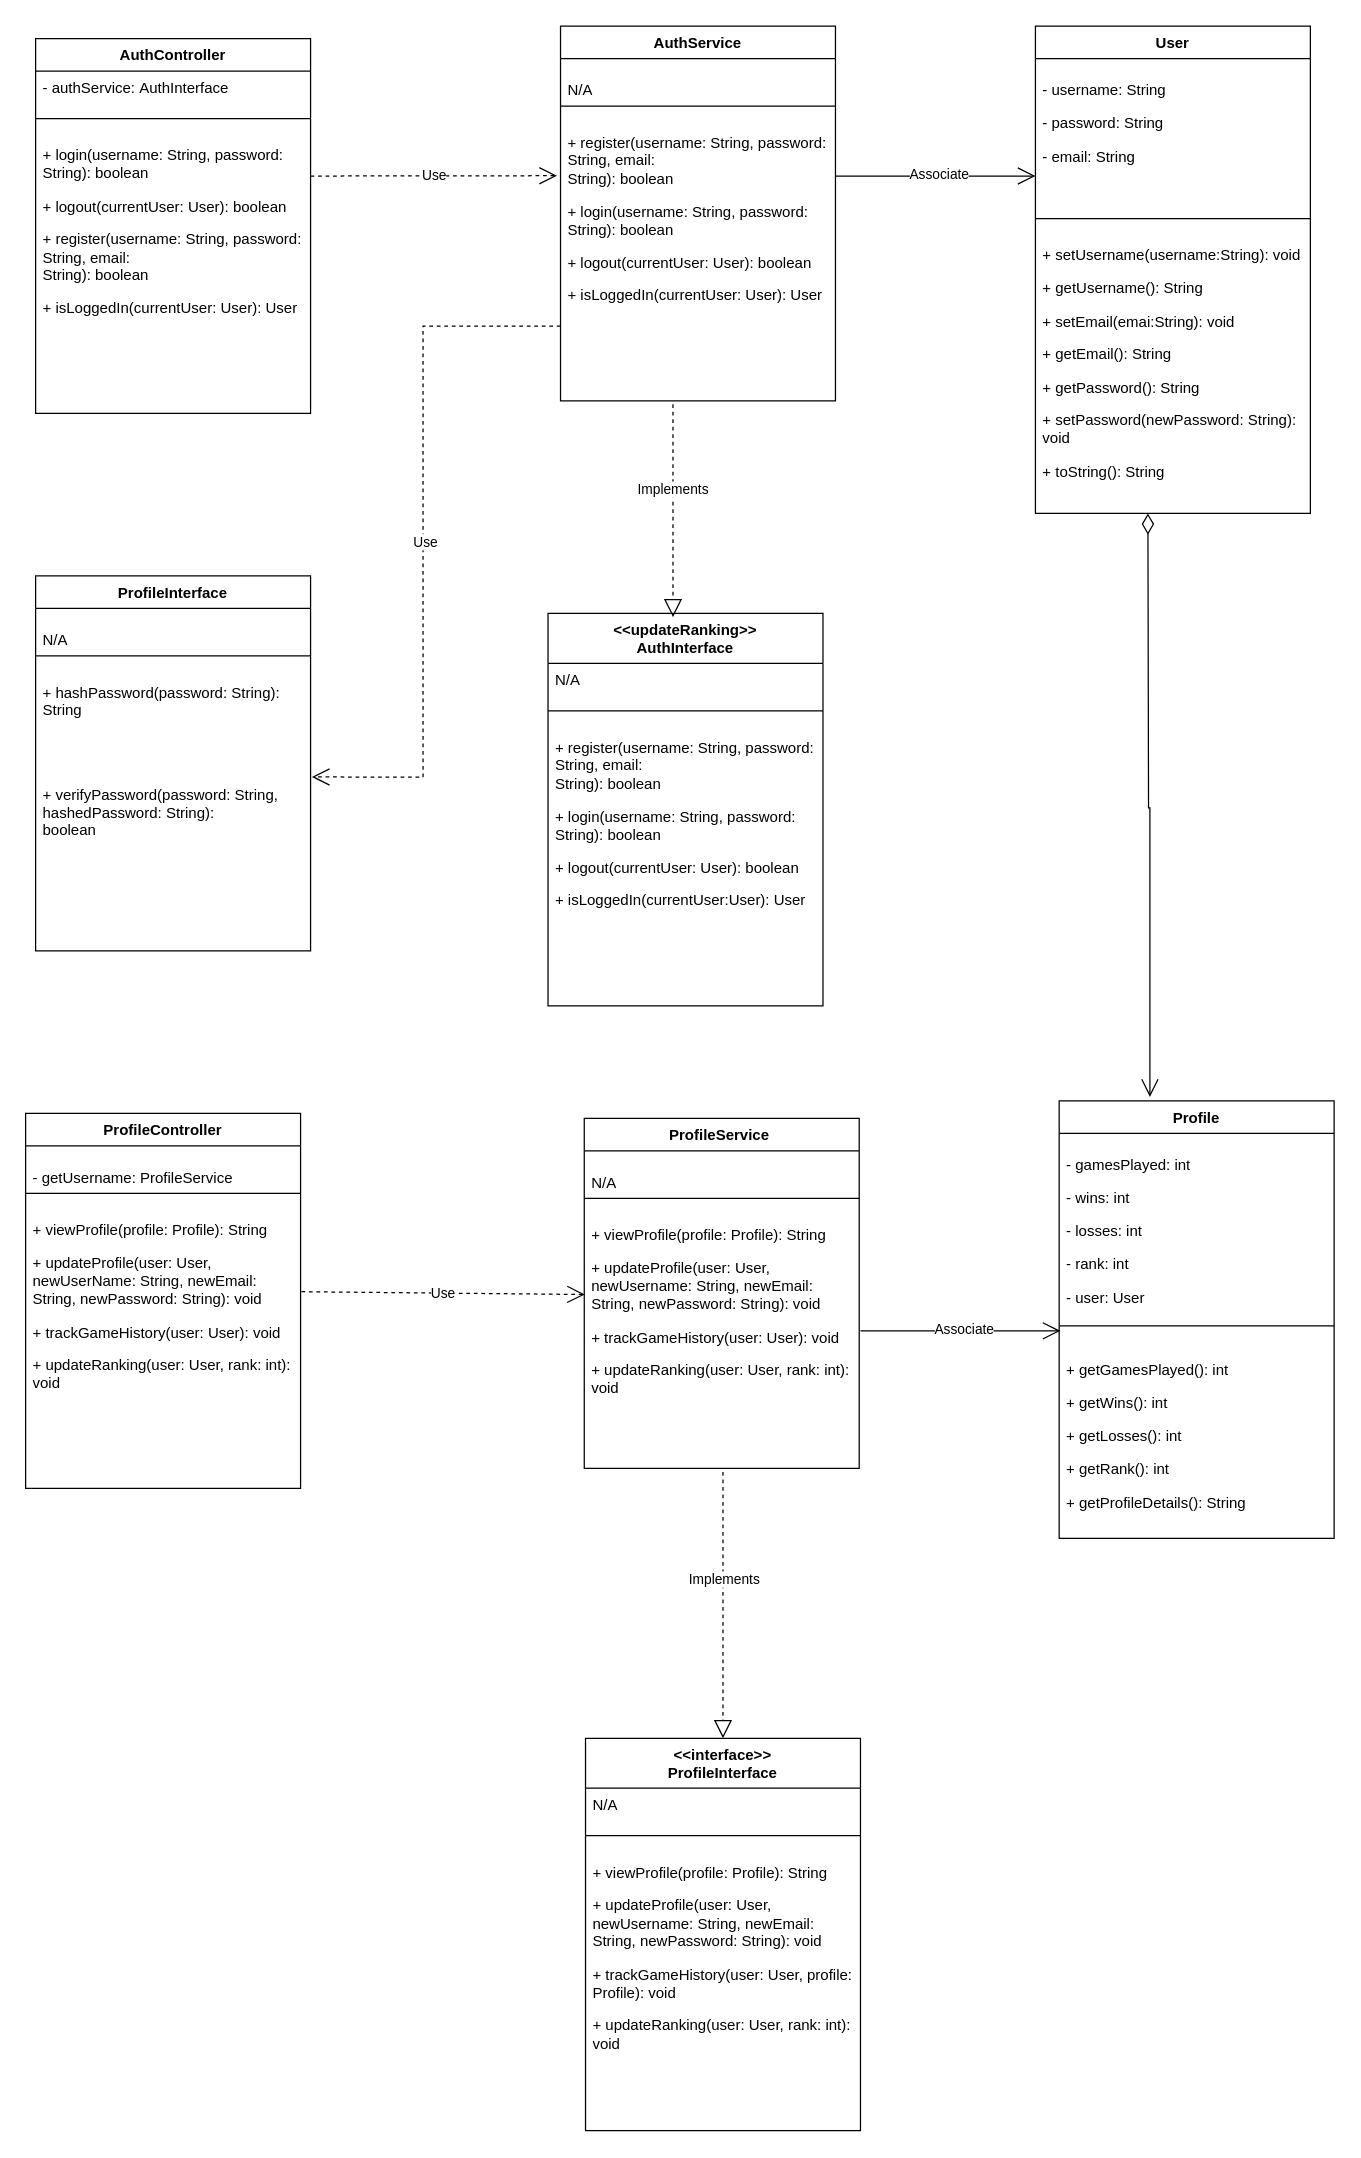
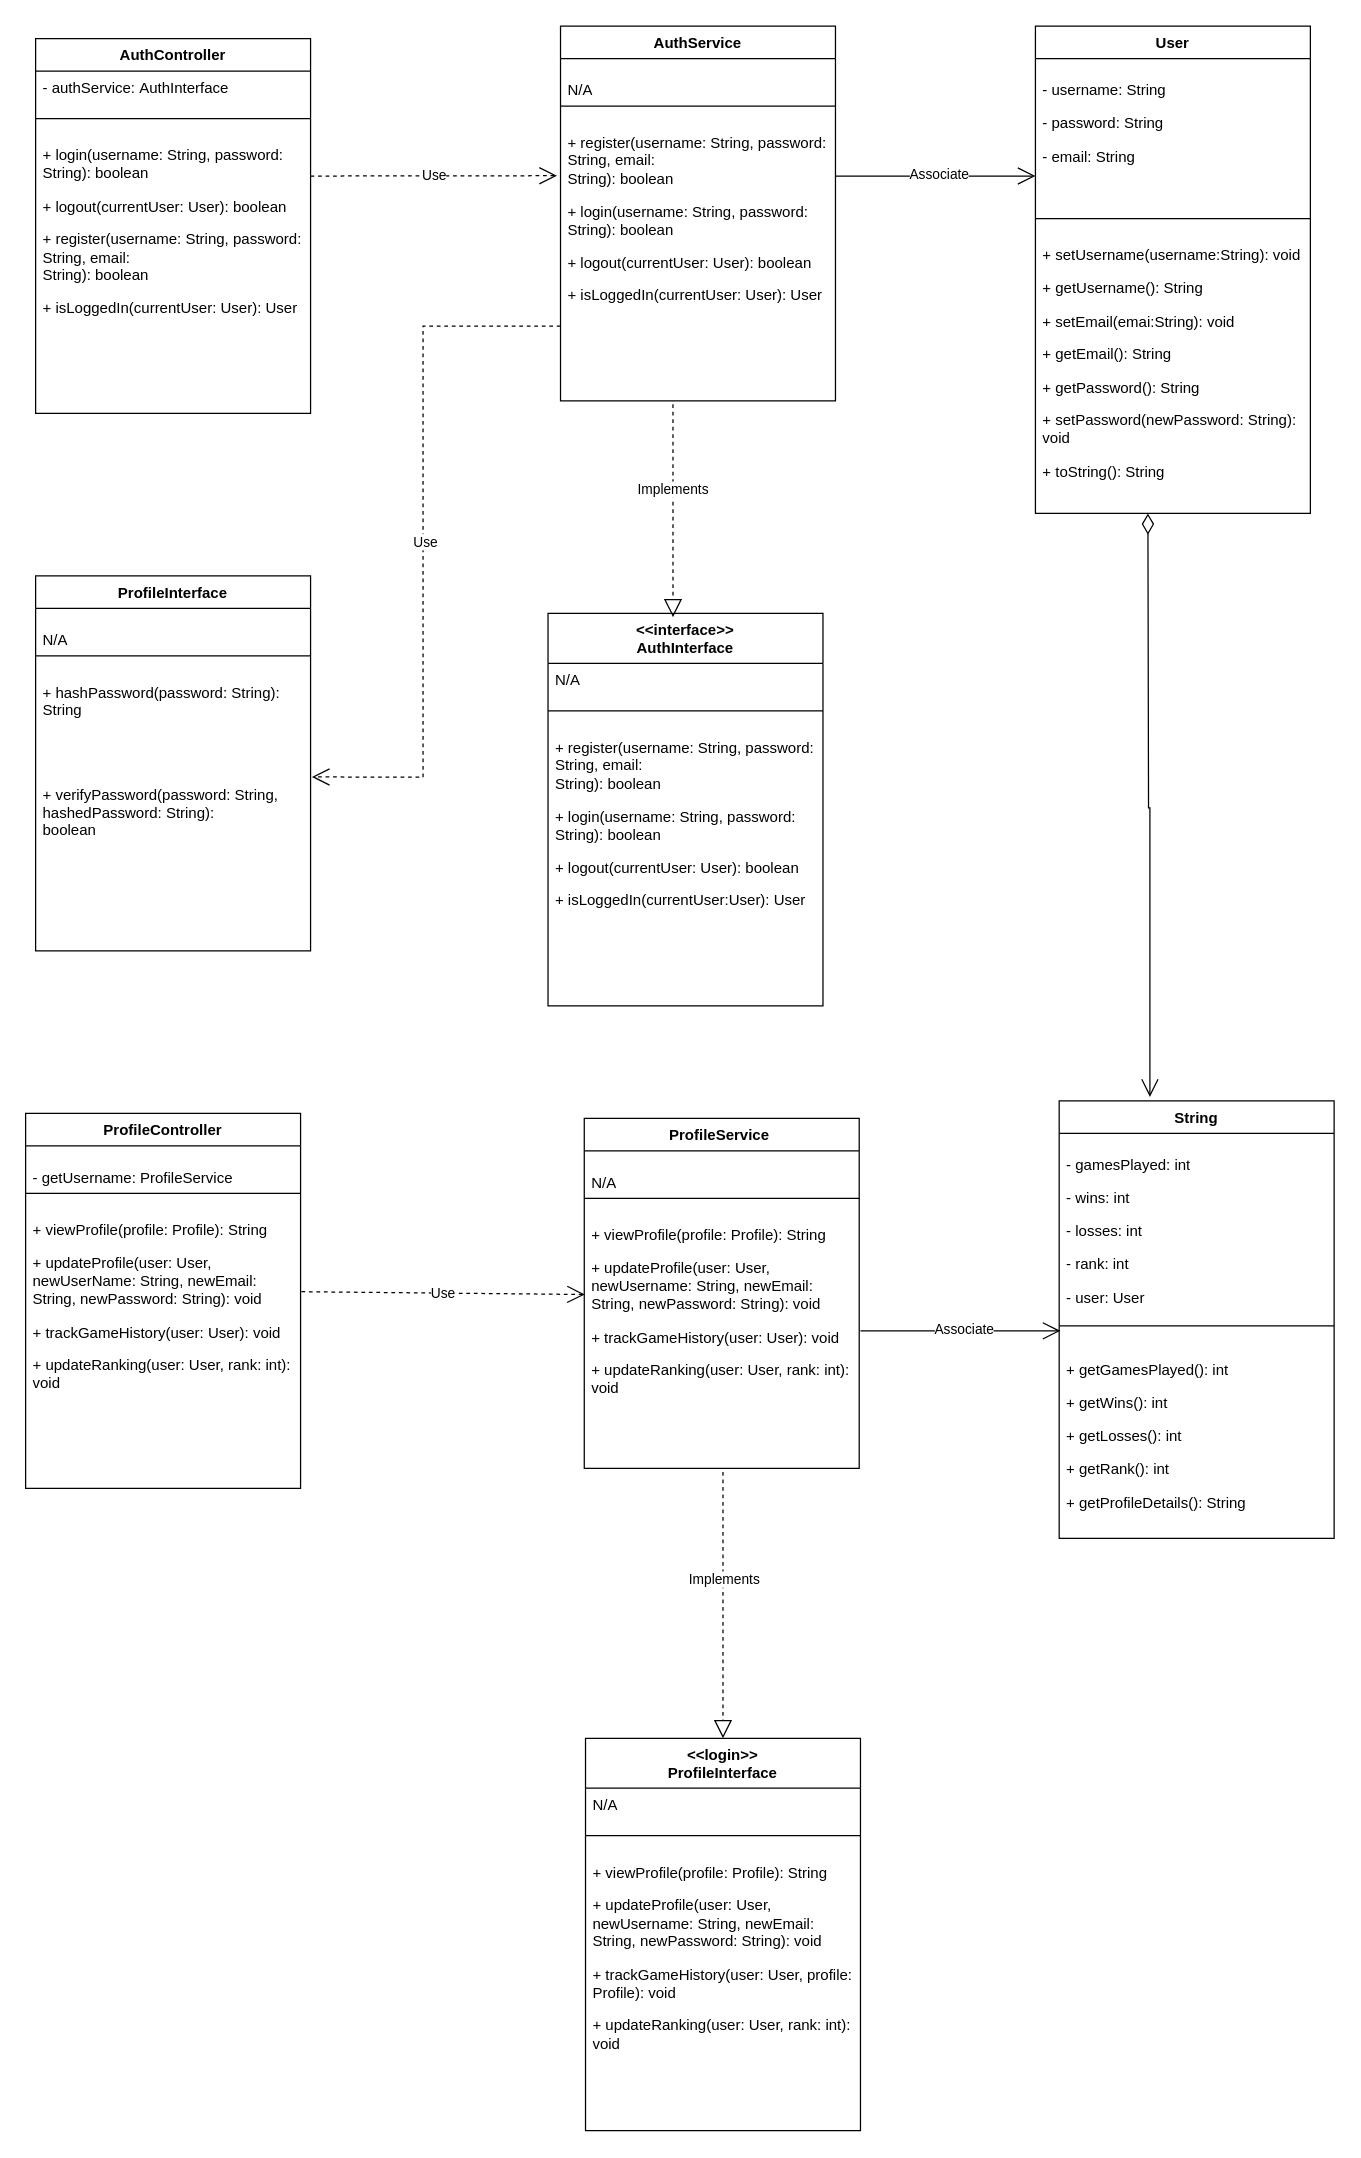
node "<<updateRanking>> AuthInterface": label "<<updateRanking>> AuthInterface" -> "<<interface>> AuthInterface"
node "Profile": label "Profile" -> "String"
node "<<interface>> ProfileInterface": label "<<interface>> ProfileInterface" -> "<<login>> ProfileInterface"
